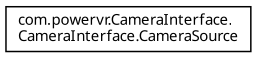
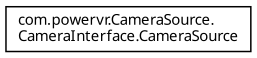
node "com.powervr.CameraInterface. CameraInterface.CameraSource": label "com.powervr.CameraInterface. CameraInterface.CameraSource" -> "com.powervr.CameraSource. CameraInterface.CameraSource"
